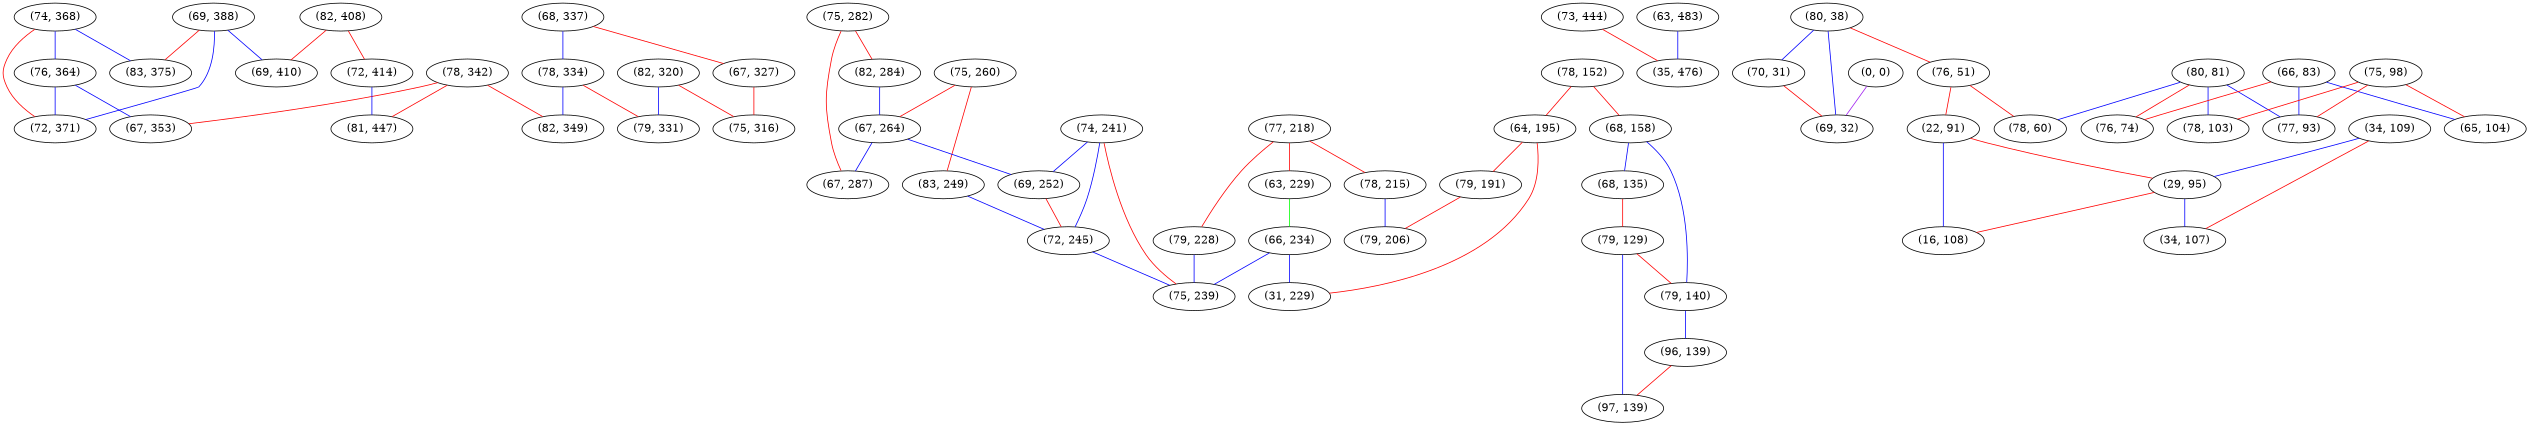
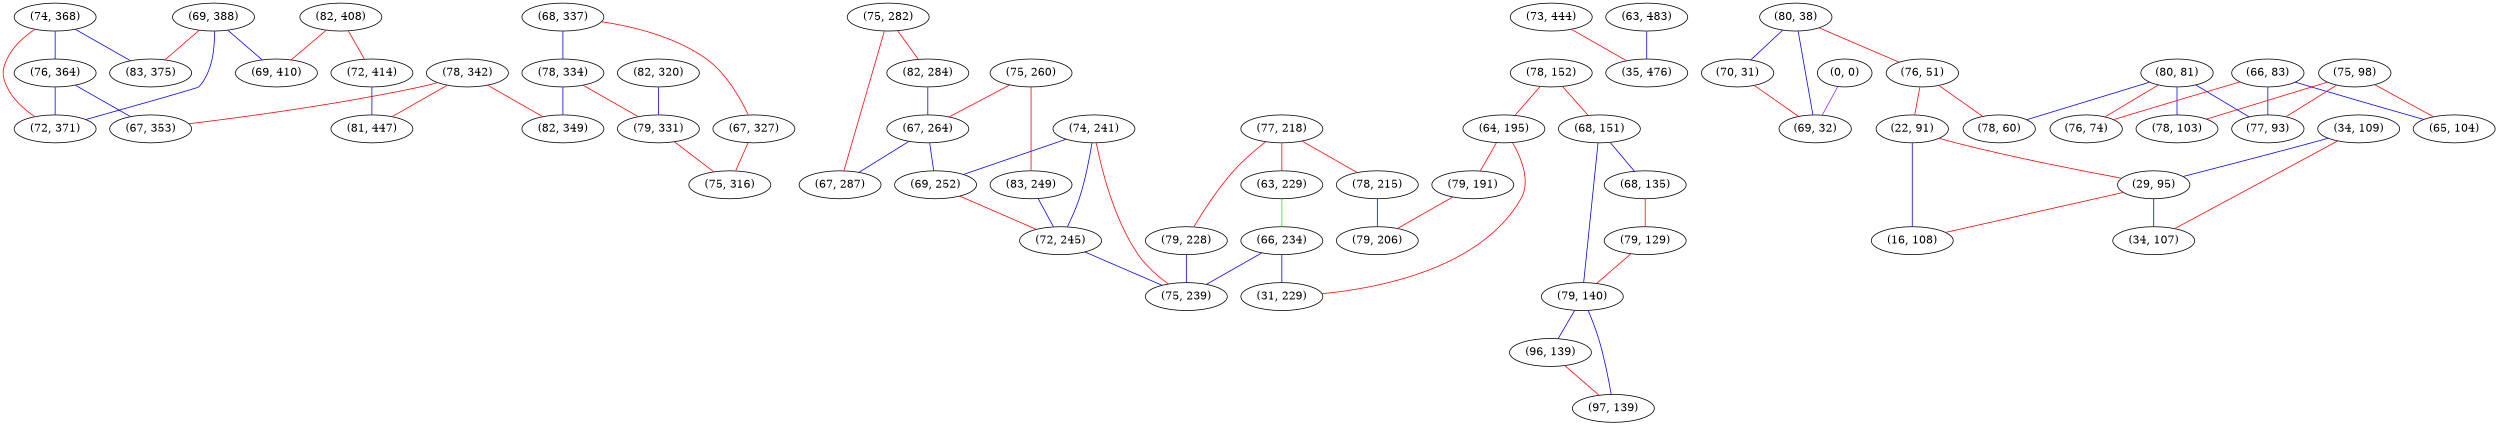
edge "(82, 320)" -- "(75, 316)": now "(79, 331)" -- "(75, 316)"
node "(68, 158)": label "(68, 158)" -> "(68, 151)"
edge "(79, 129)" -- "(97, 139)": now "(79, 140)" -- "(97, 139)"
